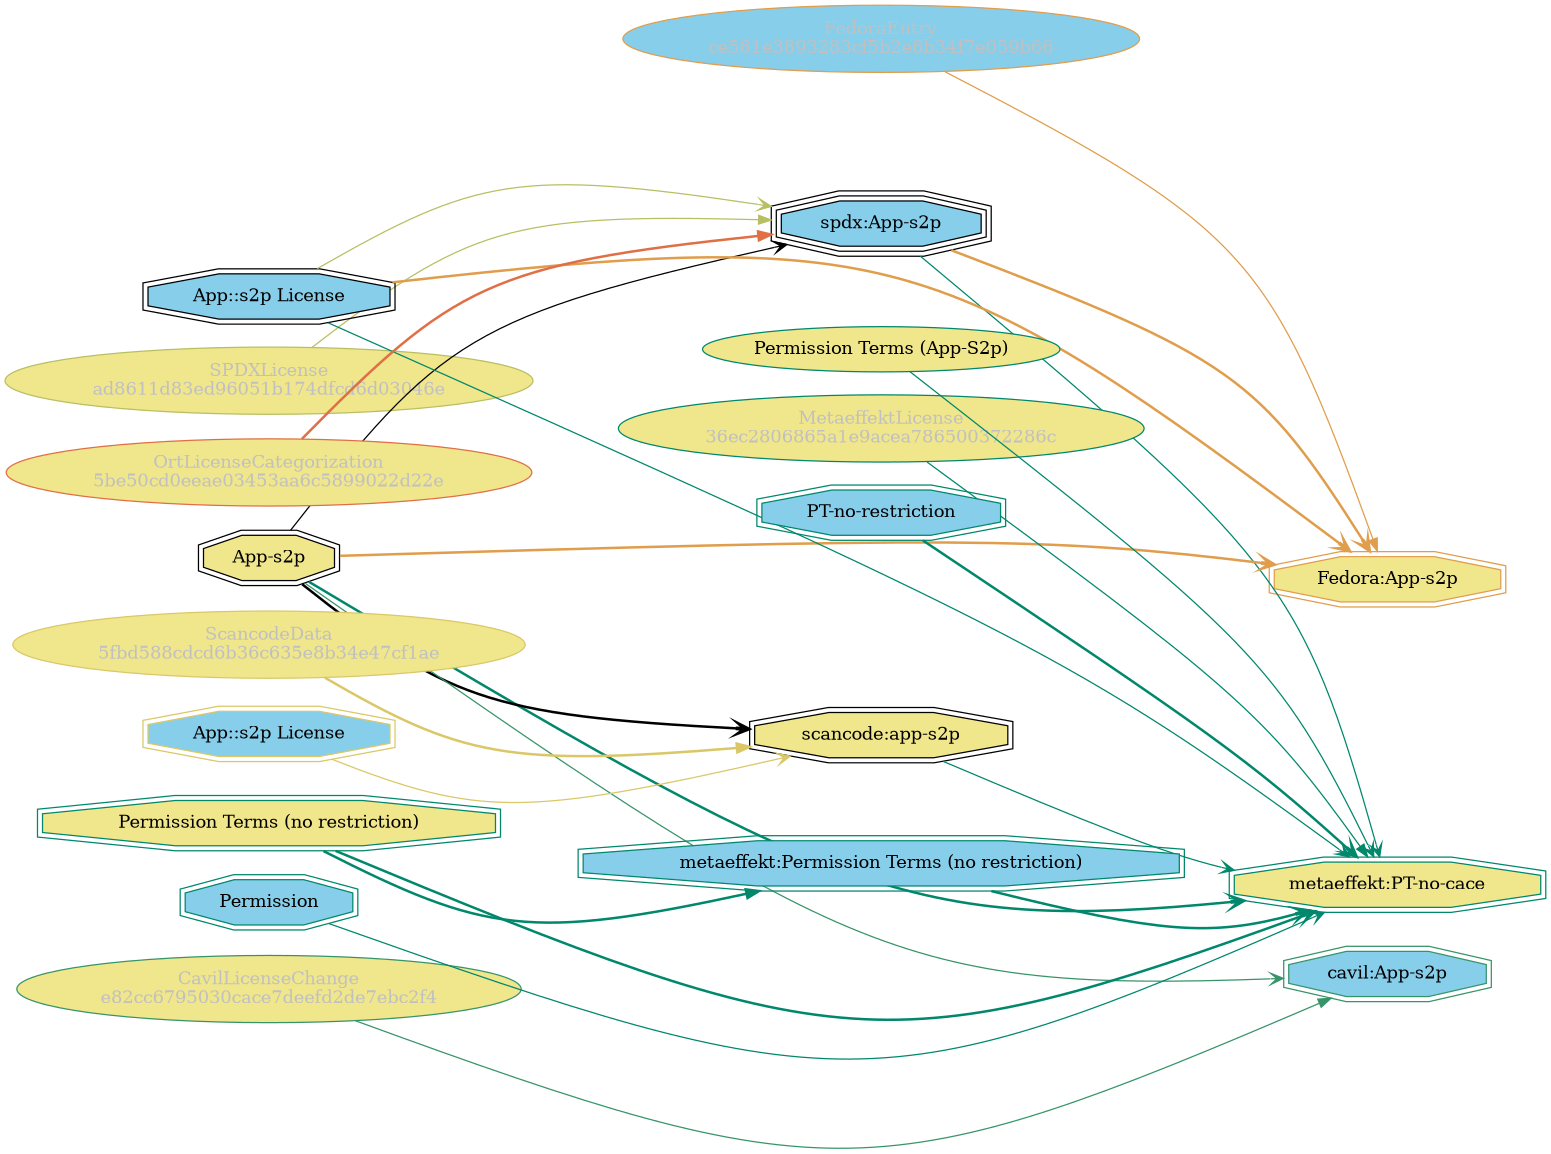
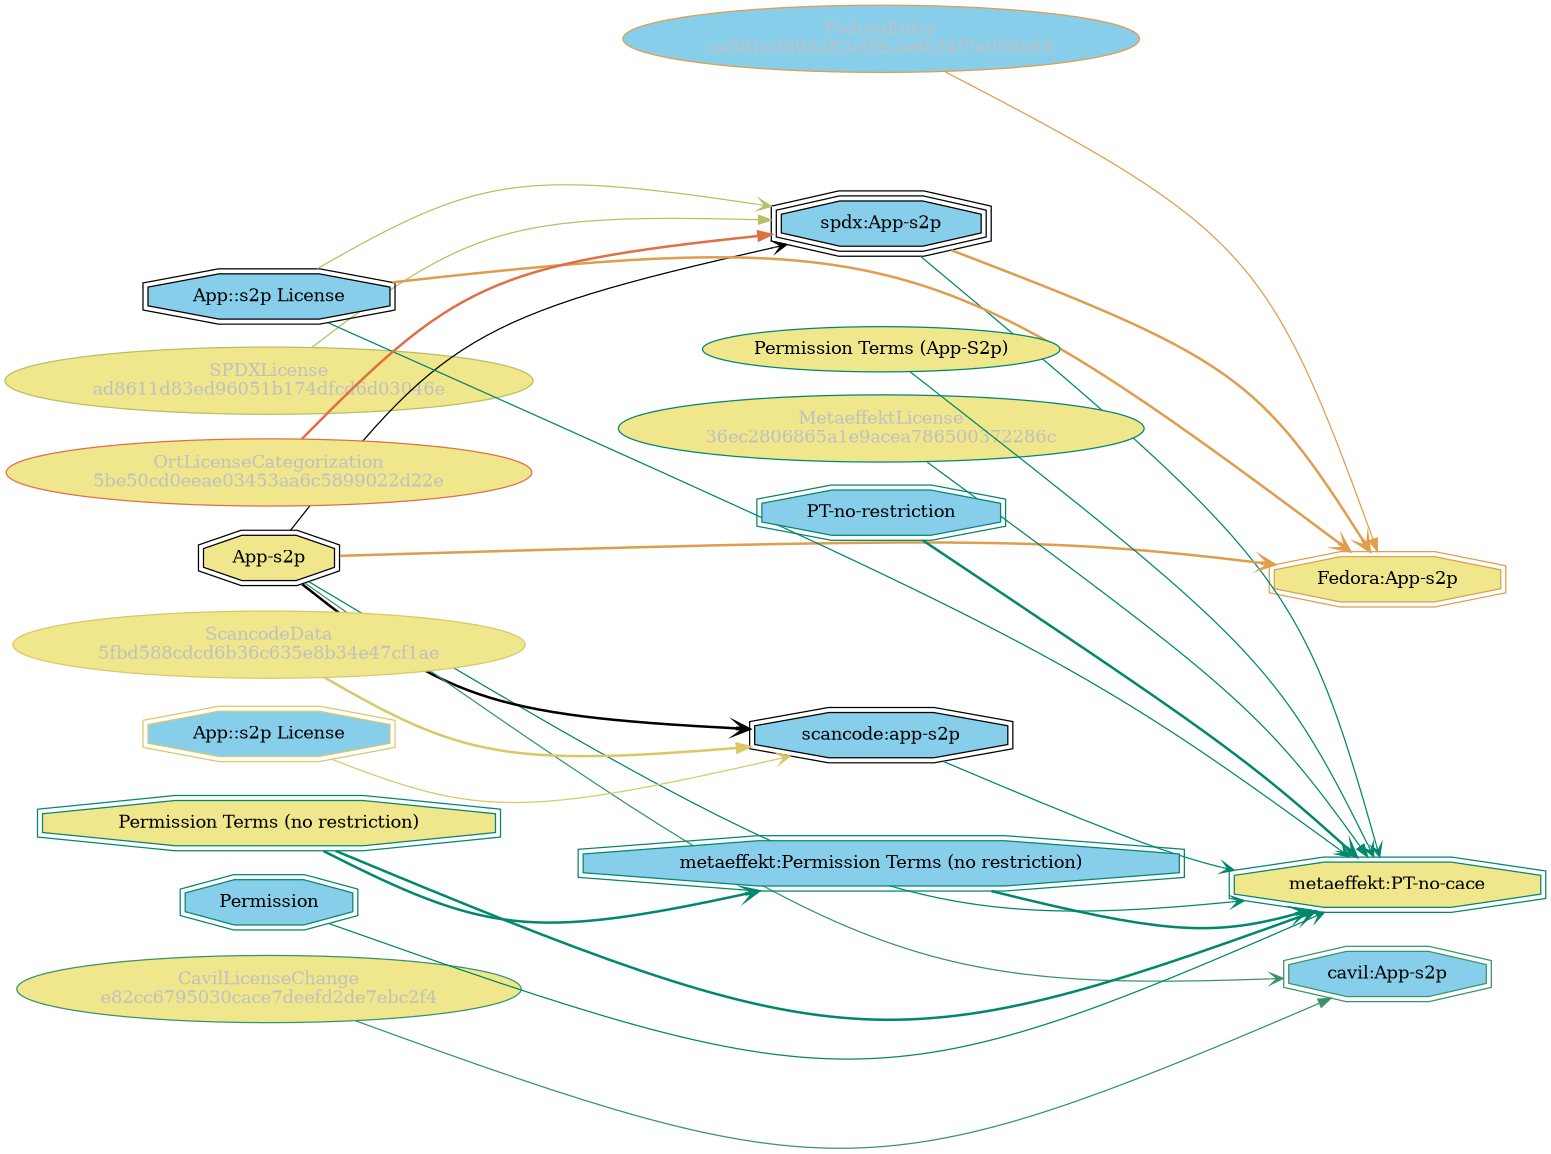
node "scancode:app-s2p": fillcolor khaki -> skyblue
edge "App-s2p" -> "metaeffekt:PT-no-cace": style bold -> solid
edge "Permission Terms (no restriction)" -> "metaeffekt:Permission Terms (no restriction)": arrowhead normal -> vee
